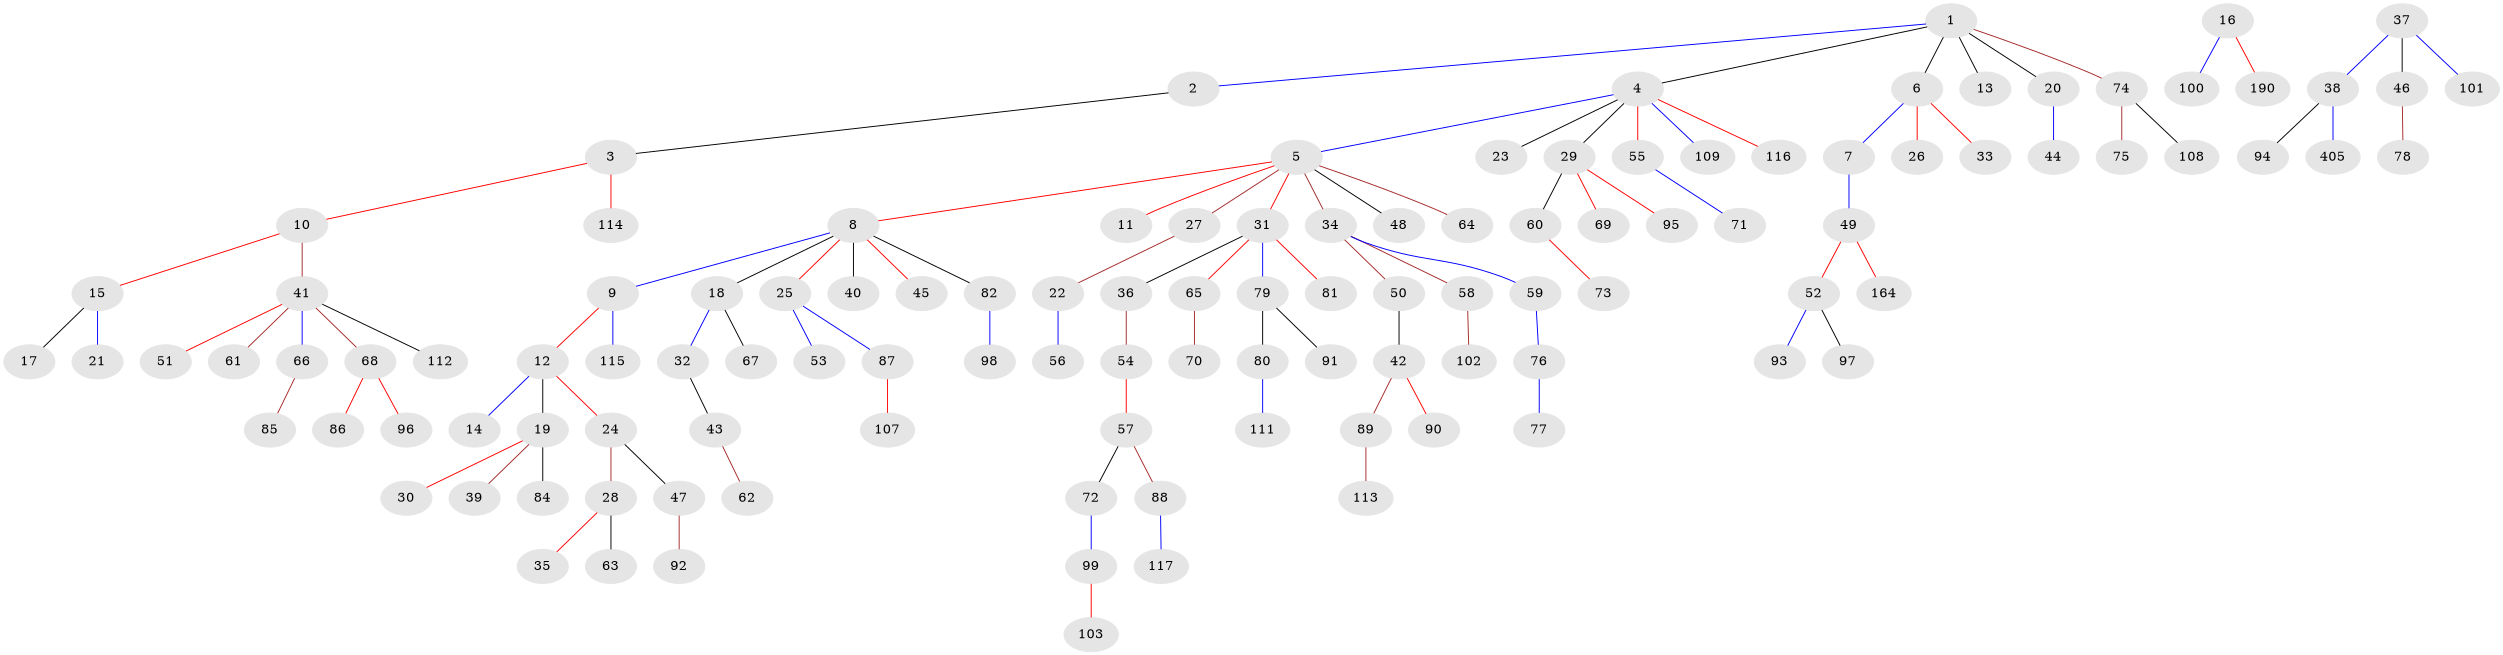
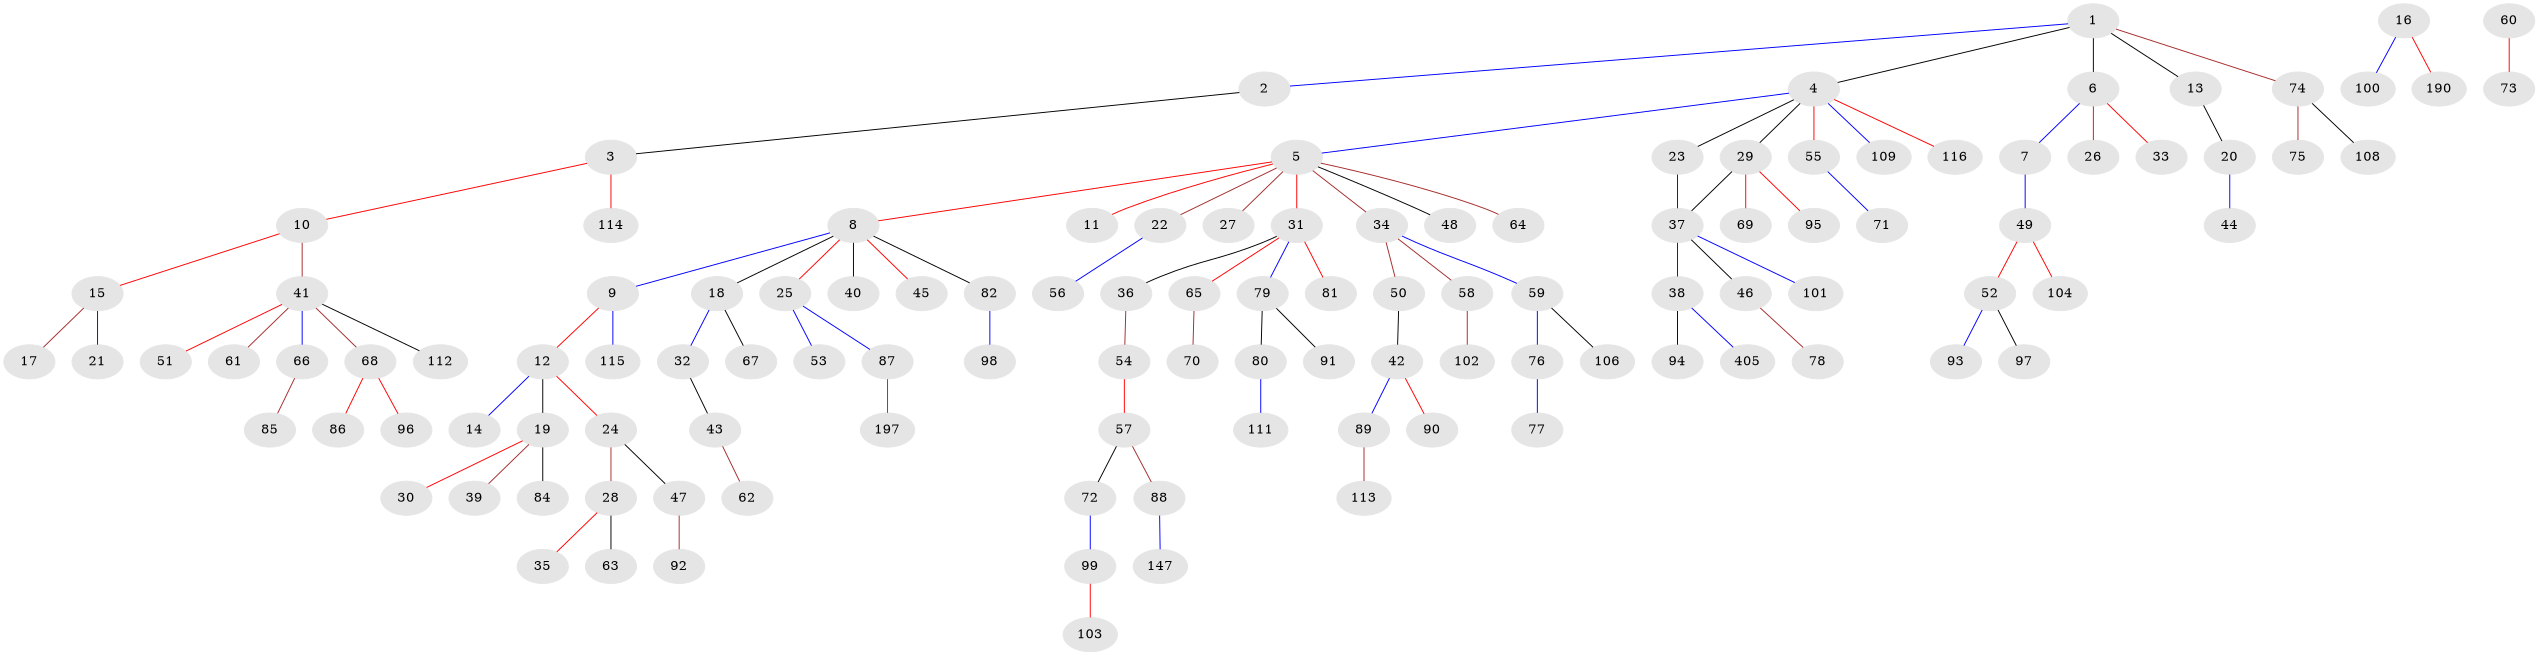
edge "1" -- "20": now "13" -- "20"
edge "29" -- "60": now "29" -- "37"
edge "23" -- "37": added
edge "27" -- "22": now "5" -- "22"
node "164": label "164" -> "104"
edge "15" -- "17": color black -> brown
node "106": added
edge "42" -- "89": color brown -> blue
node "107": label "107" -> "197"
node "117": label "117" -> "147"
